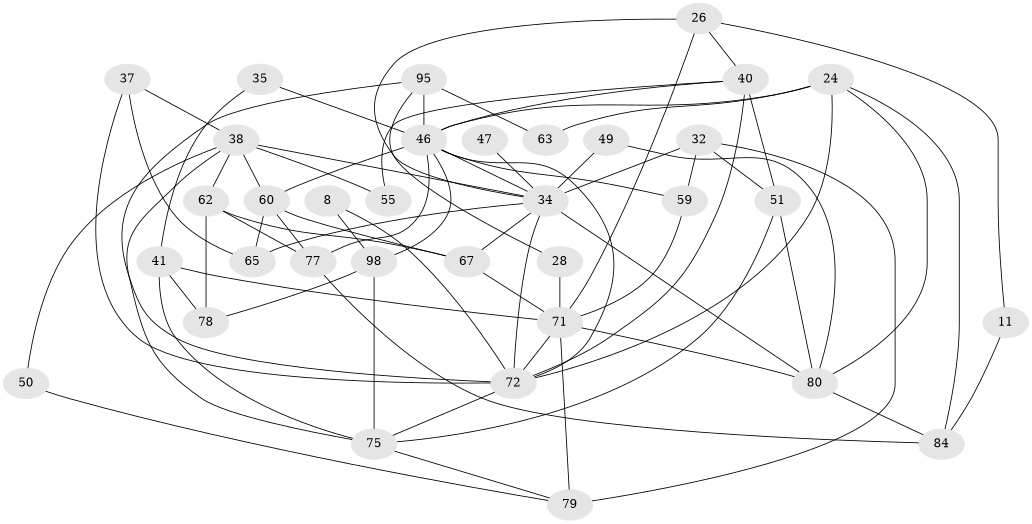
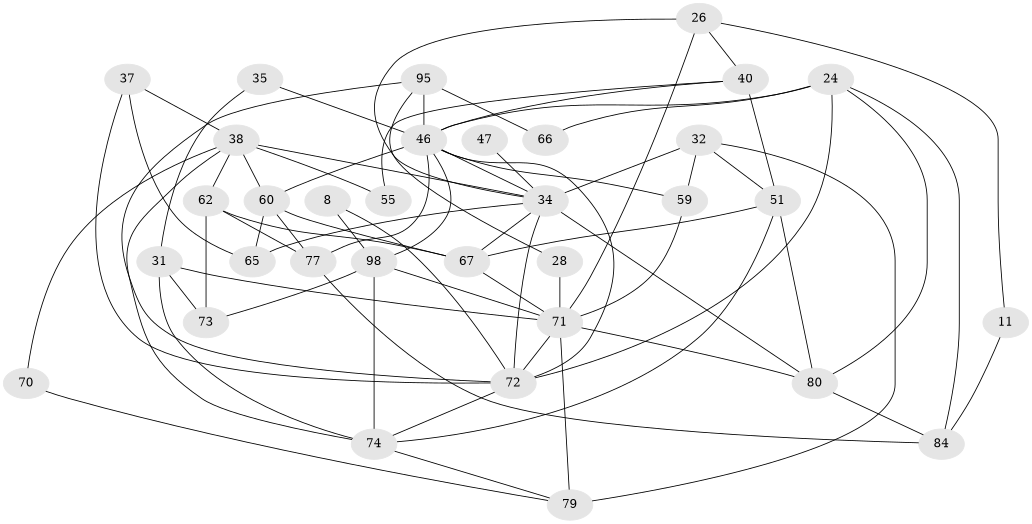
node "63": label "63" -> "66"
node "49": removed
edge "51" -- "67": added
node "41": label "41" -> "31"
edge "40" -- "72": removed
edge "98" -- "71": added
node "78": label "78" -> "73"
node "50": label "50" -> "70"
node "75": label "75" -> "74"
